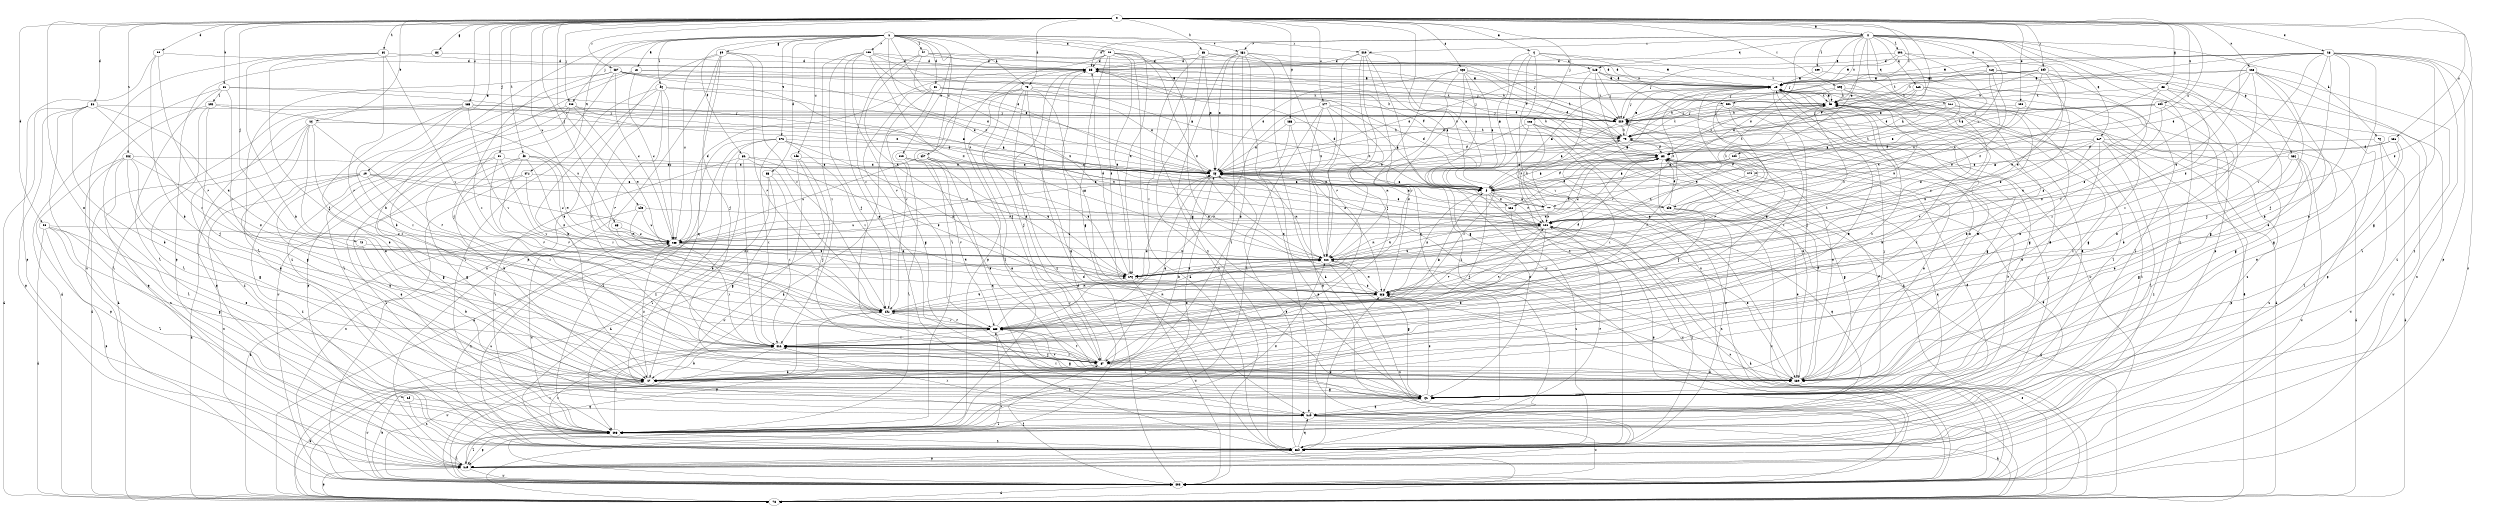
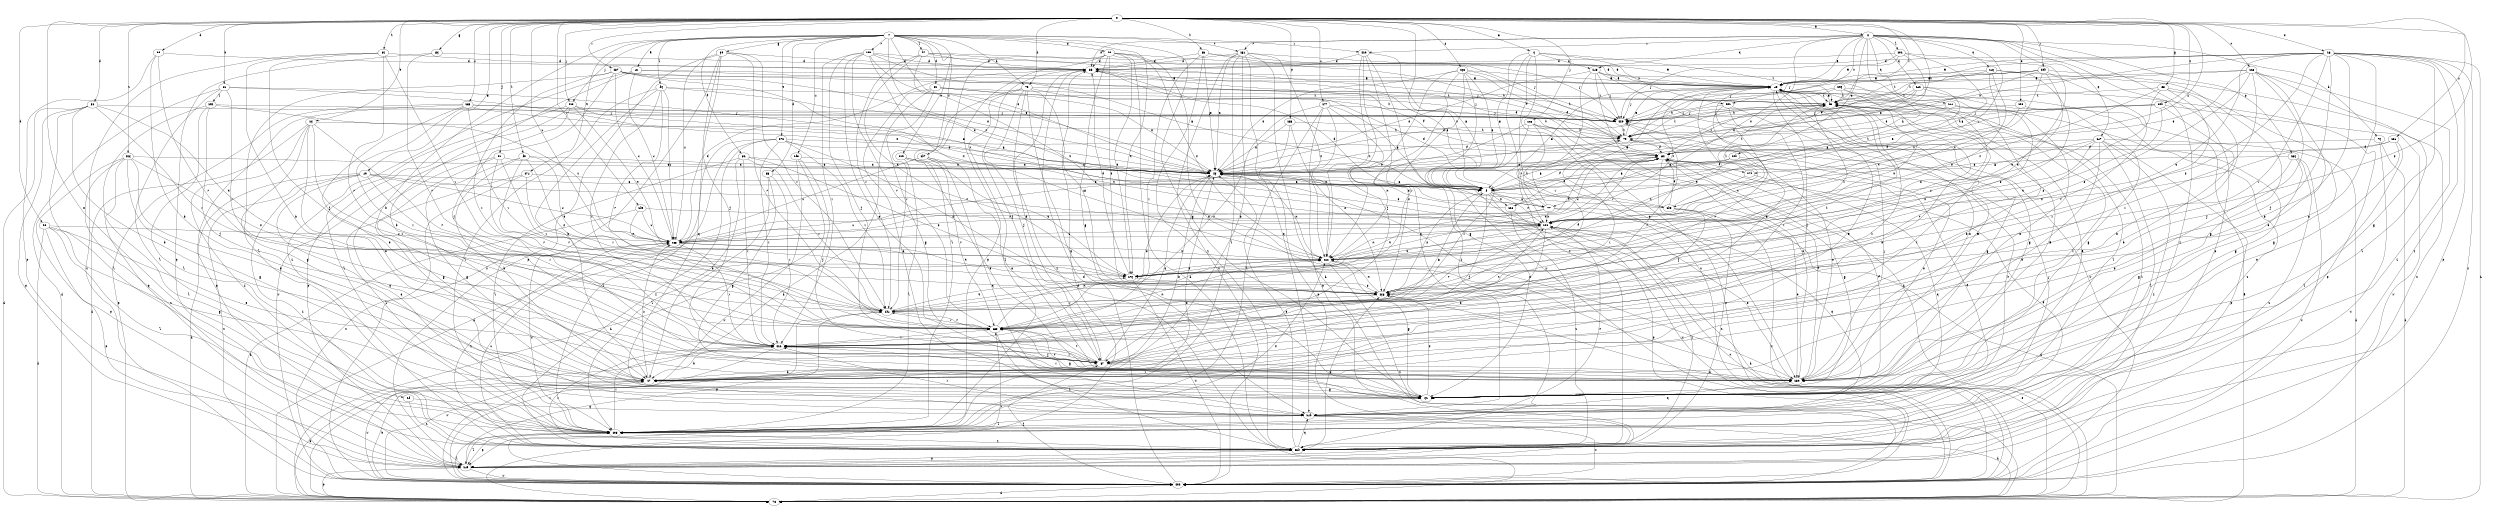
edge "0" -> "206": removed, label "x"
node "1": label "1" -> "7"
node "100": removed
edge "220" -> "9": removed, label "a"
edge "179" -> "52": reversed
edge "197" -> "176": removed, label "t"
node "85": removed
node "79": removed
edge "90" -> "112": removed, label "m"
edge "210" -> "158": now "56" -> "158"
edge "183" -> "78": label "i" -> "p"
edge "61" -> "149": now "130" -> "149"
edge "201" -> "78": now "18" -> "78"
